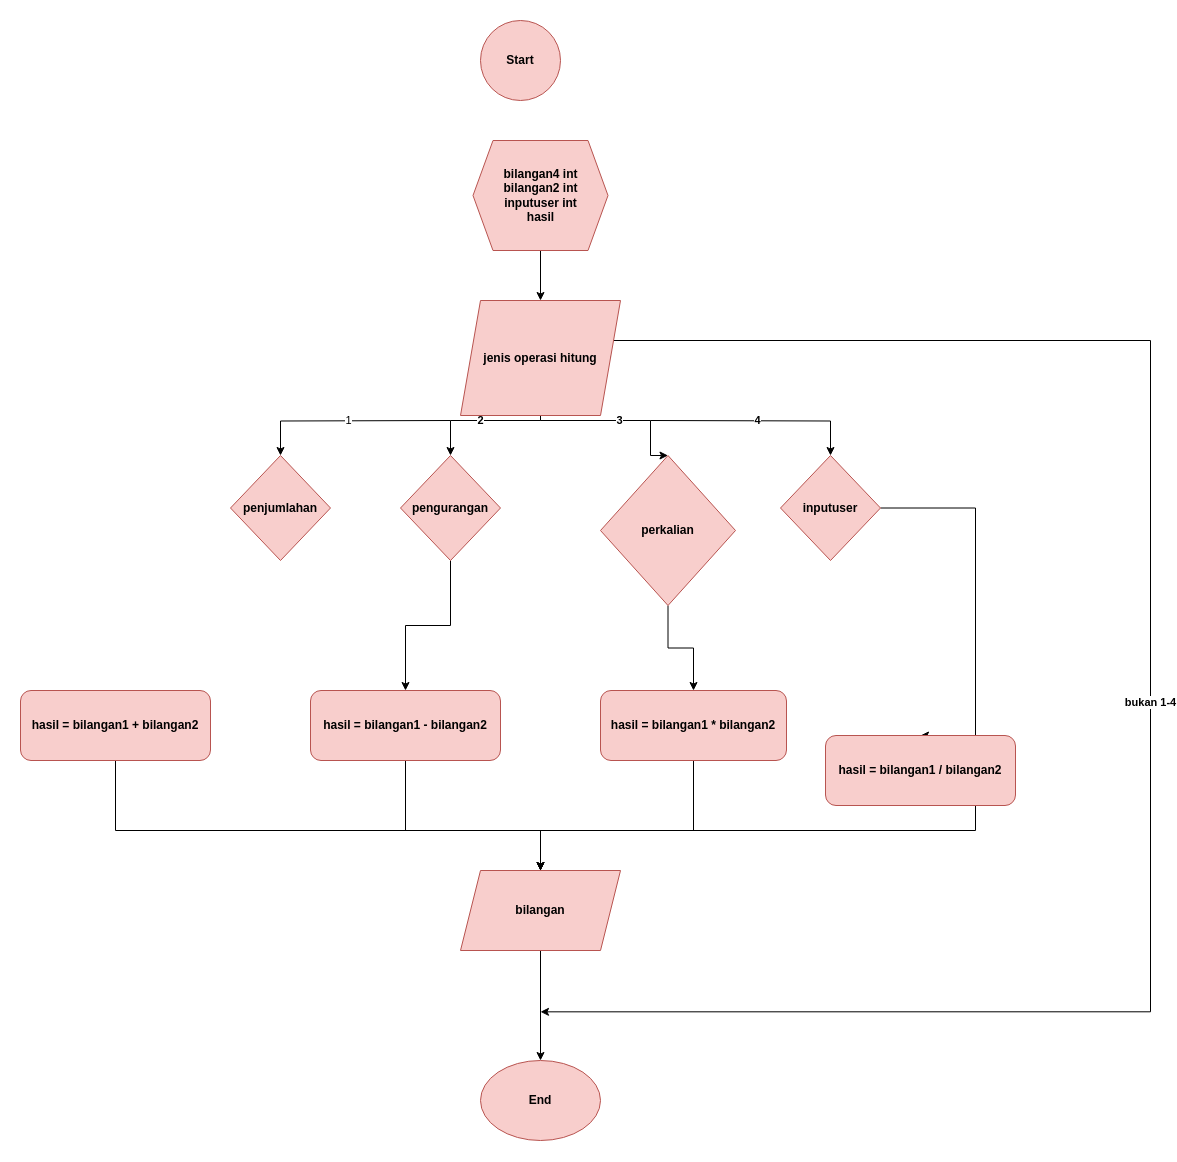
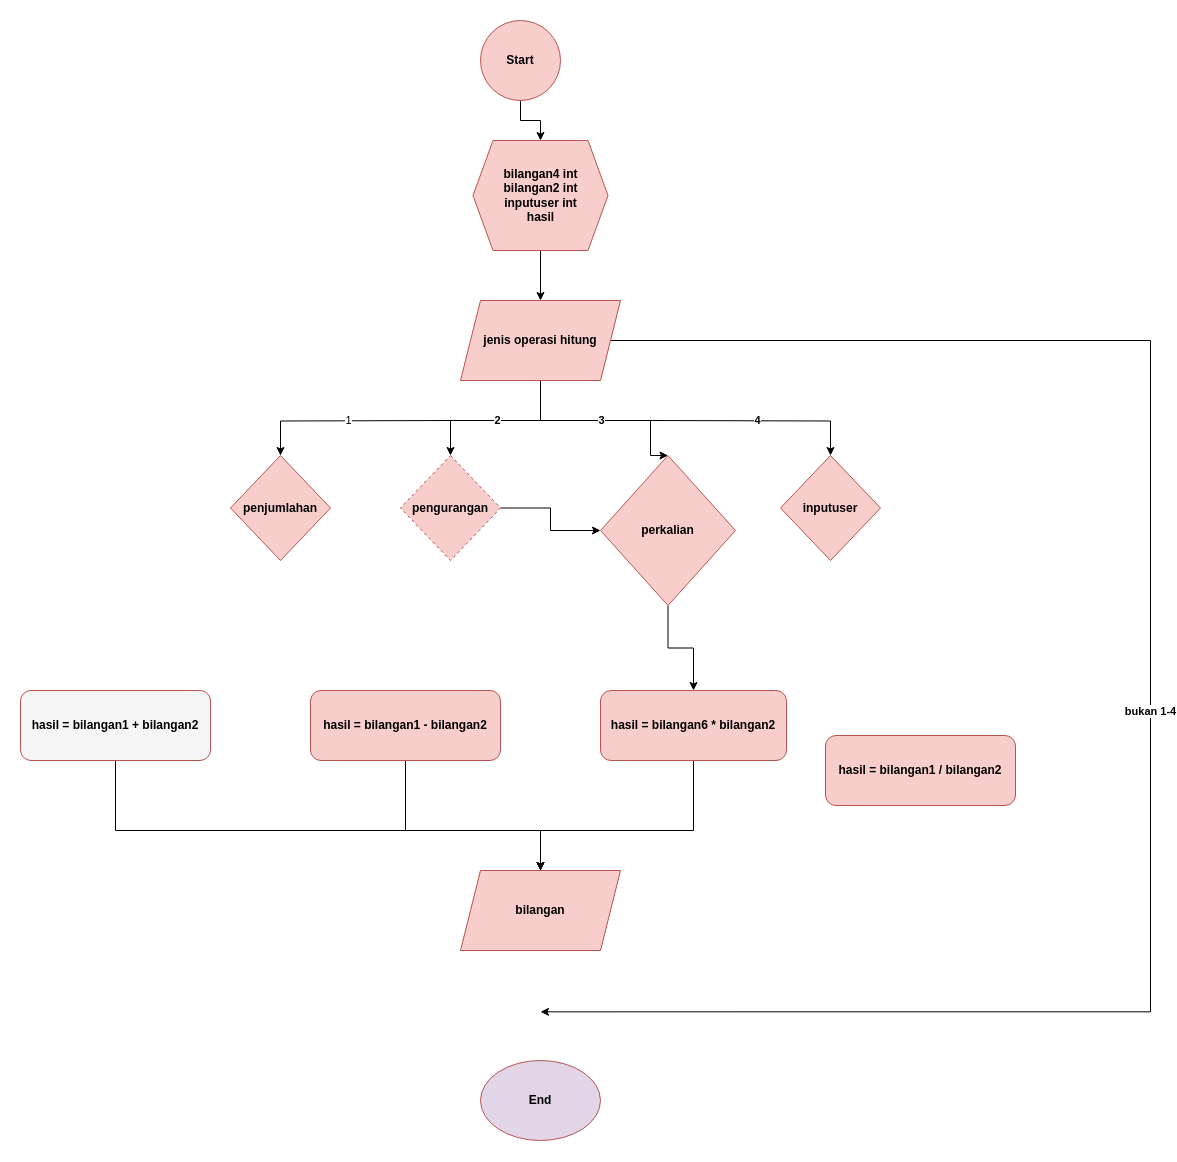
edge "Start" -> "bilangan4 int bilangan2 int inputuser int hasil": added
node "jenis operasi hitung": size 160x115 -> 160x80
node "pengurangan": style solid -> dashed
edge "inputuser" -> "hasil = bilangan1 / bilangan2": removed
edge "pengurangan" -> "hasil = bilangan1 - bilangan2": now "pengurangan" -> "perkalian"
node "hasil = bilangan1 + bilangan2": fillcolor #f8cecc -> #f5f5f5
node "hasil = bilangan1 * bilangan2": label "hasil = bilangan1 * bilangan2" -> "hasil = bilangan6 * bilangan2"
edge "hasil = bilangan1 / bilangan2" -> "bilangan": removed
edge "bilangan" -> "End": removed
node "End": fillcolor #f8cecc -> #e1d5e7
